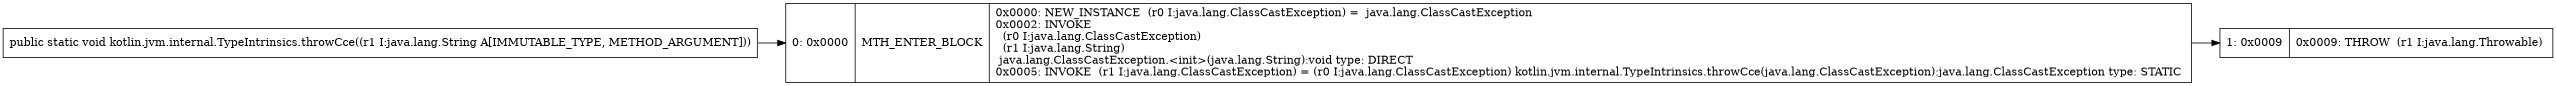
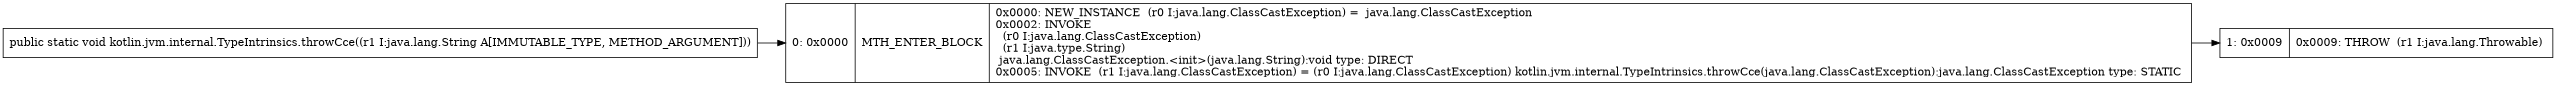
node "0: 0x0000": text "(r1 I:java.lang.String)" -> "(r1 I:java.type.String)"
